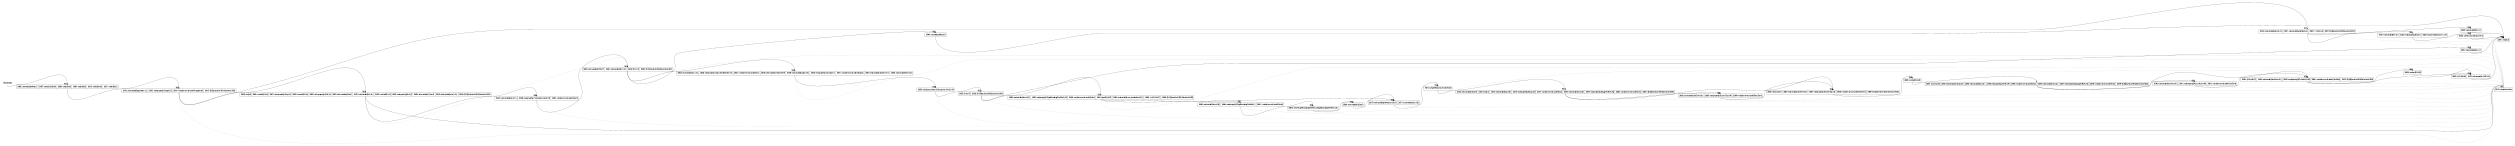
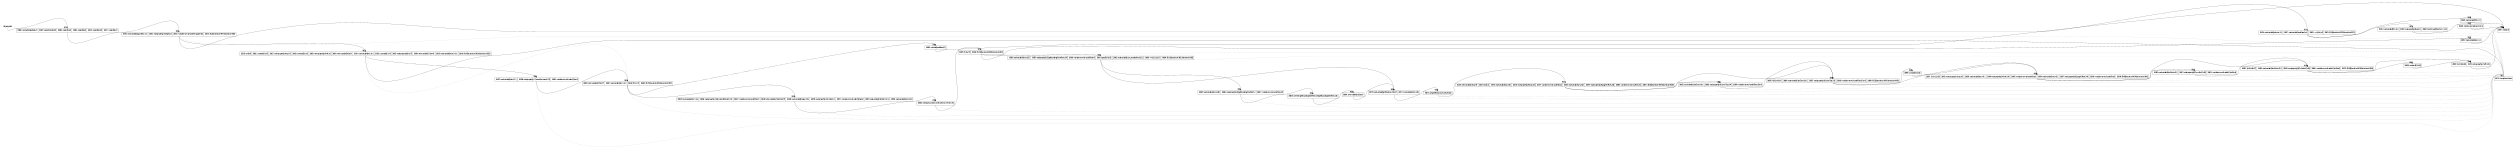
edge "26885: +[v33,v34,v31]" -> "26891: -[v31,v32,v30]": added
